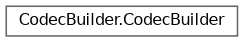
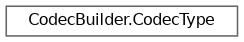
node "CodecBuilder.CodecBuilder": label "CodecBuilder.CodecBuilder" -> "CodecBuilder.CodecType"
